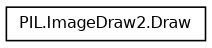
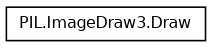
node "PIL.ImageDraw2.Draw": label "PIL.ImageDraw2.Draw" -> "PIL.ImageDraw3.Draw"
